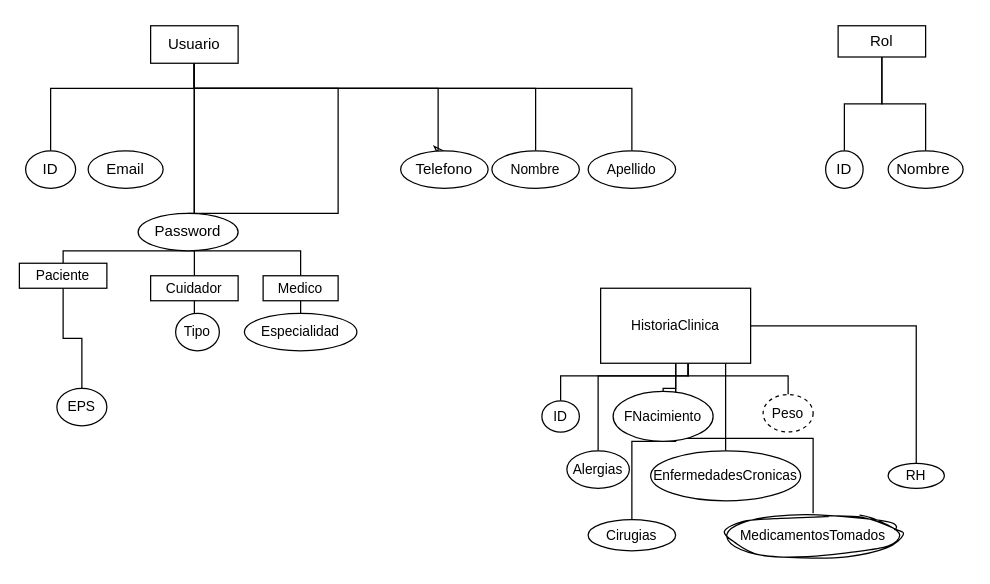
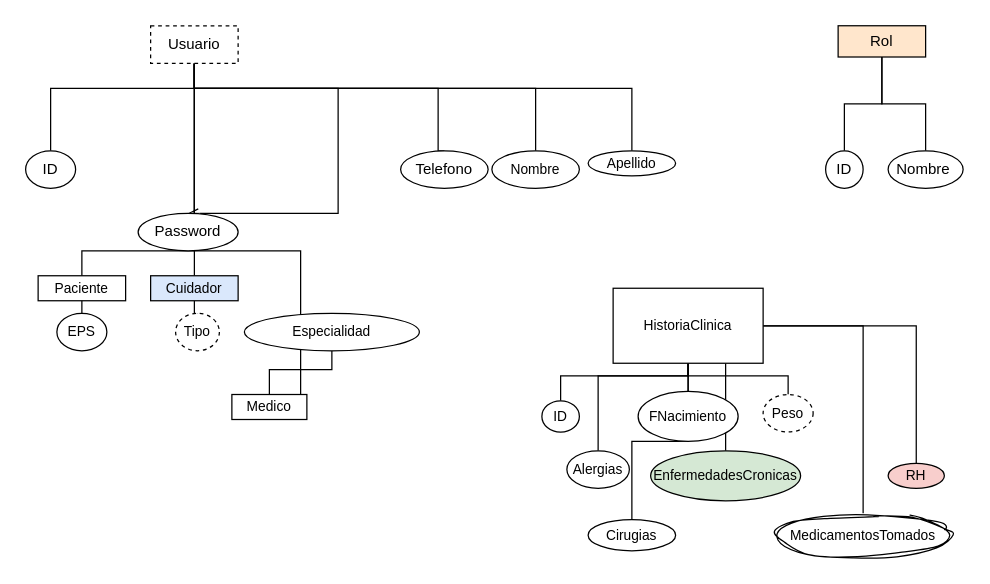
node "Rol": fillcolor #ffffff -> #ffe6cc
node "Usuario": style solid -> dashed
edge "Usuario" -> "Telefono": arrowhead classic -> none
node "Email": removed
node "Apellido": size 88x38 -> 88x25
edge "Usuario" -- "Password": arrowhead none -> open
node "Paciente": moved (63, 276) -> (82, 288)
node "Cuidador": fillcolor #ffffff -> #dae8fc
node "Medico": moved (301, 288) -> (269, 407)
node "HistoriaClinica": moved (676, 326) -> (688, 326)
node "Tipo": style solid -> dashed
node "Especialidad": size 113x38 -> 175x38
node "EPS": moved (82, 407) -> (82, 332)
node "FNacimiento": moved (663, 416) -> (688, 416)
node "EnfermedadesCronicas": fillcolor #ffffff -> #d5e8d4
node "RH": fillcolor #ffffff -> #f8cecc
node "MedicamentosTomados": moved (813, 535) -> (863, 535)
